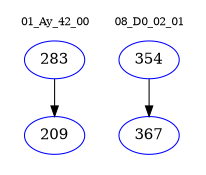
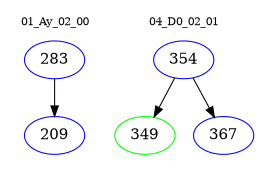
cluster "01_Ay_42_00": label "01_Ay_42_00" -> "01_Ay_02_00"
cluster "08_D0_02_01": label "08_D0_02_01" -> "04_D0_02_01"
node "349": added
